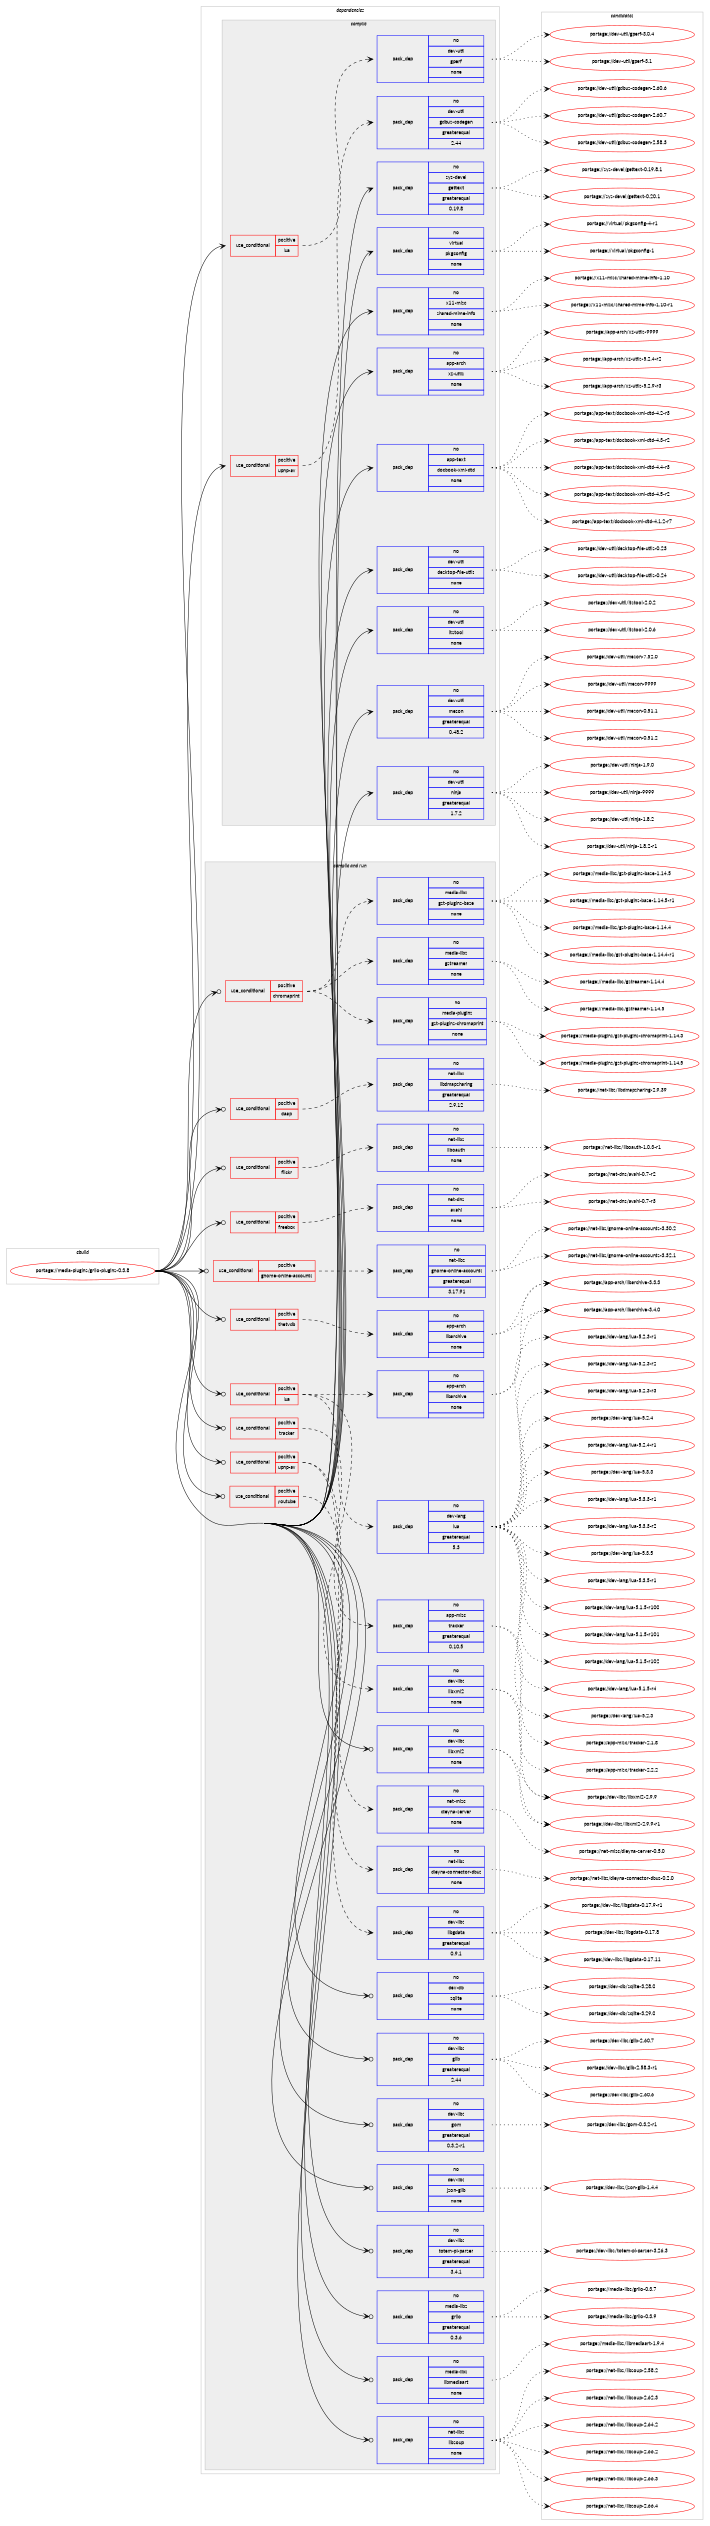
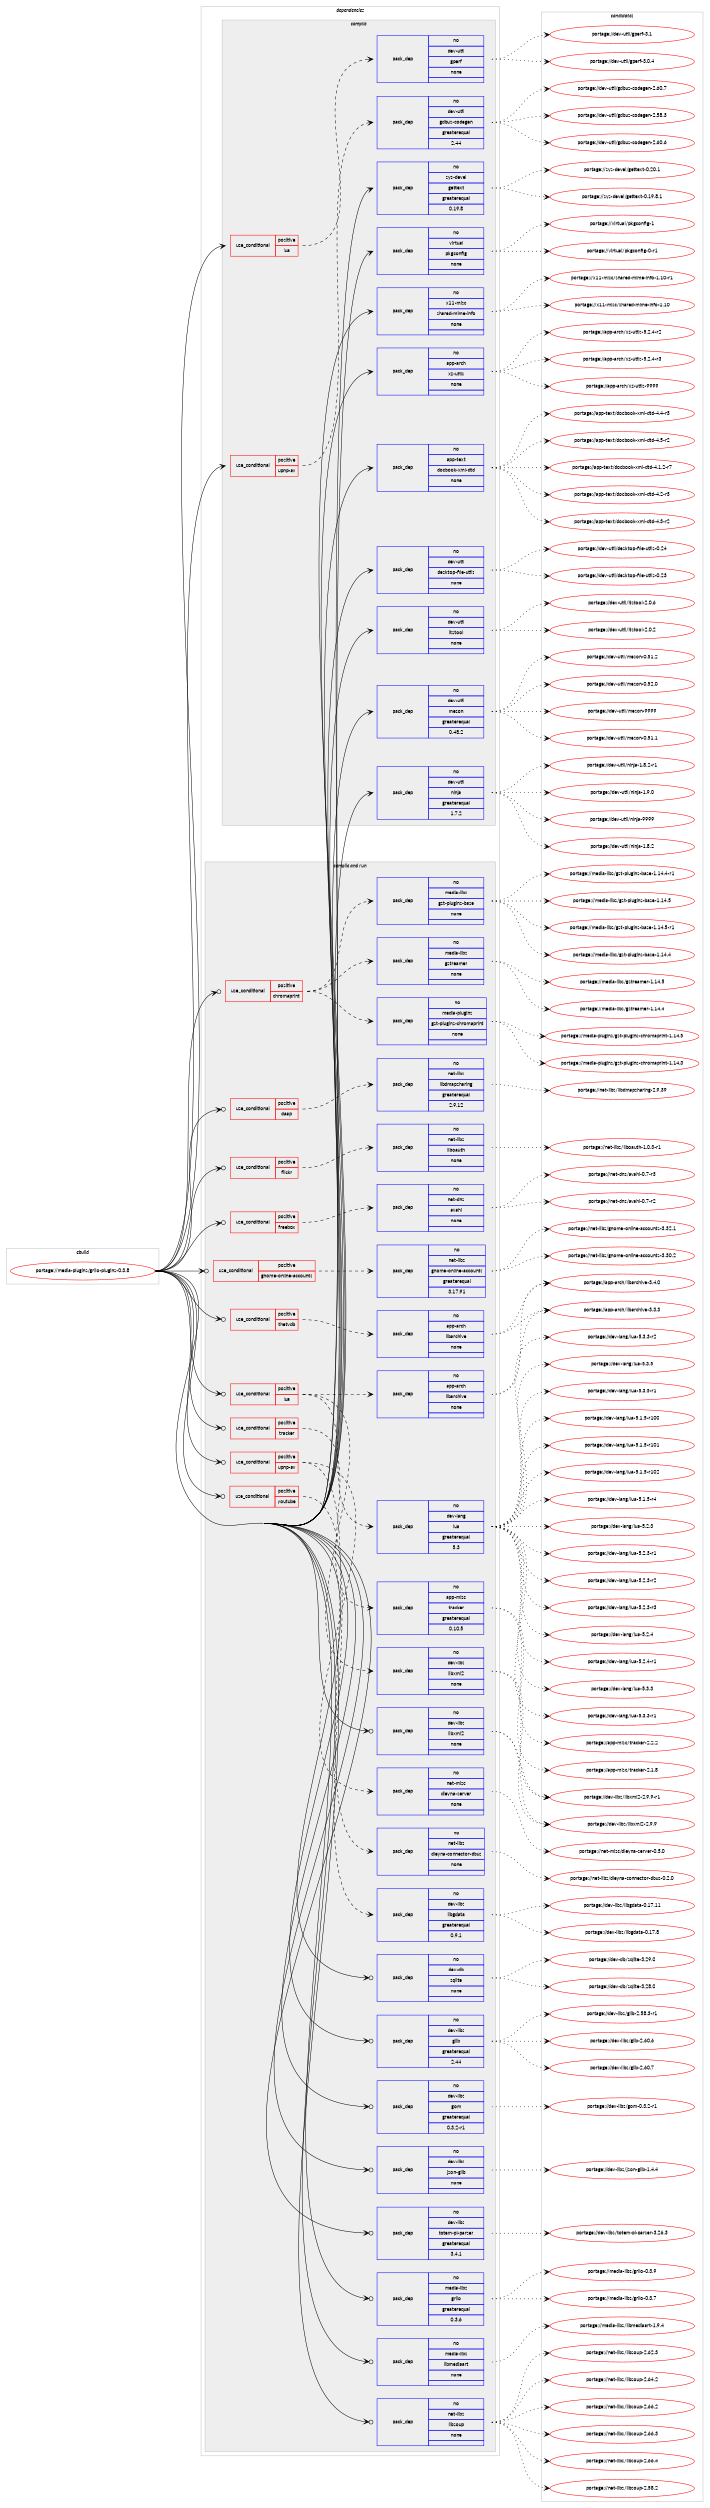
node "portage://virtual/pkgconfig-4-r1": label "portage://virtual/pkgconfig-4-r1" -> "portage://virtual/pkgconfig-0-r1"
node "portage://app-arch/xz-utils-5.2.9-r3": label "portage://app-arch/xz-utils-5.2.9-r3" -> "portage://app-arch/xz-utils-5.2.4-r3"
node "portage://dev-util/meson-7.52.0": label "portage://dev-util/meson-7.52.0" -> "portage://dev-util/meson-0.52.0"
node "portage://dev-libs/libgdata-0.17.9-r1": removed
